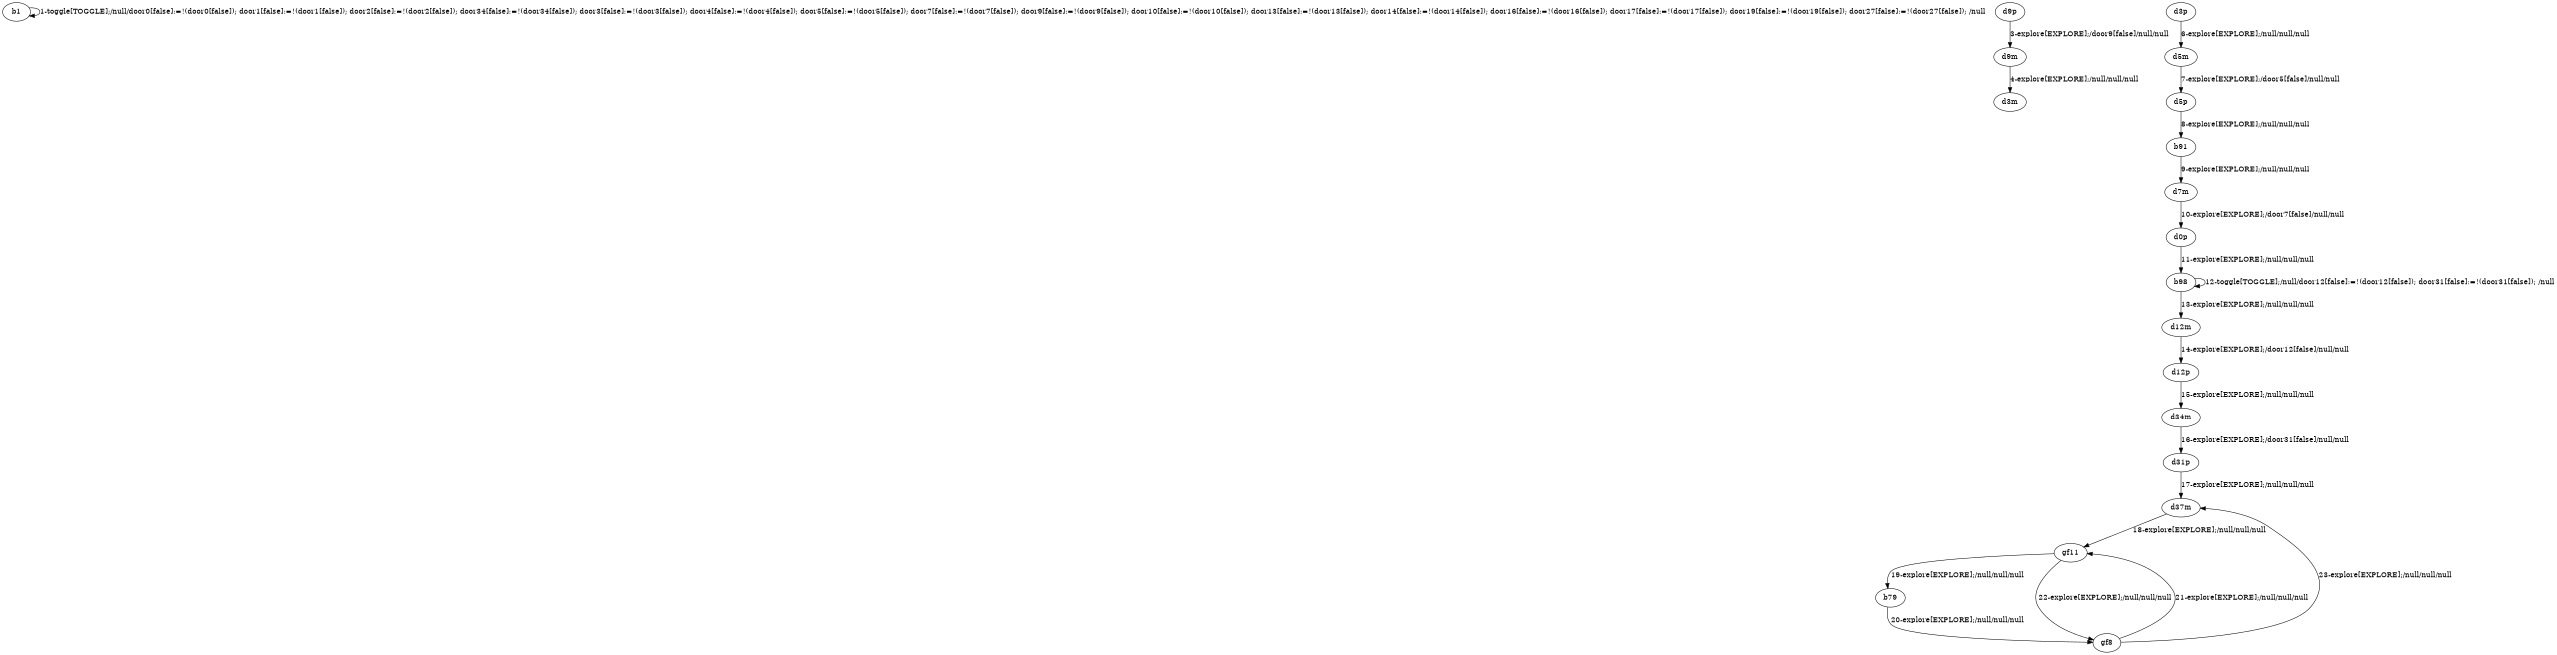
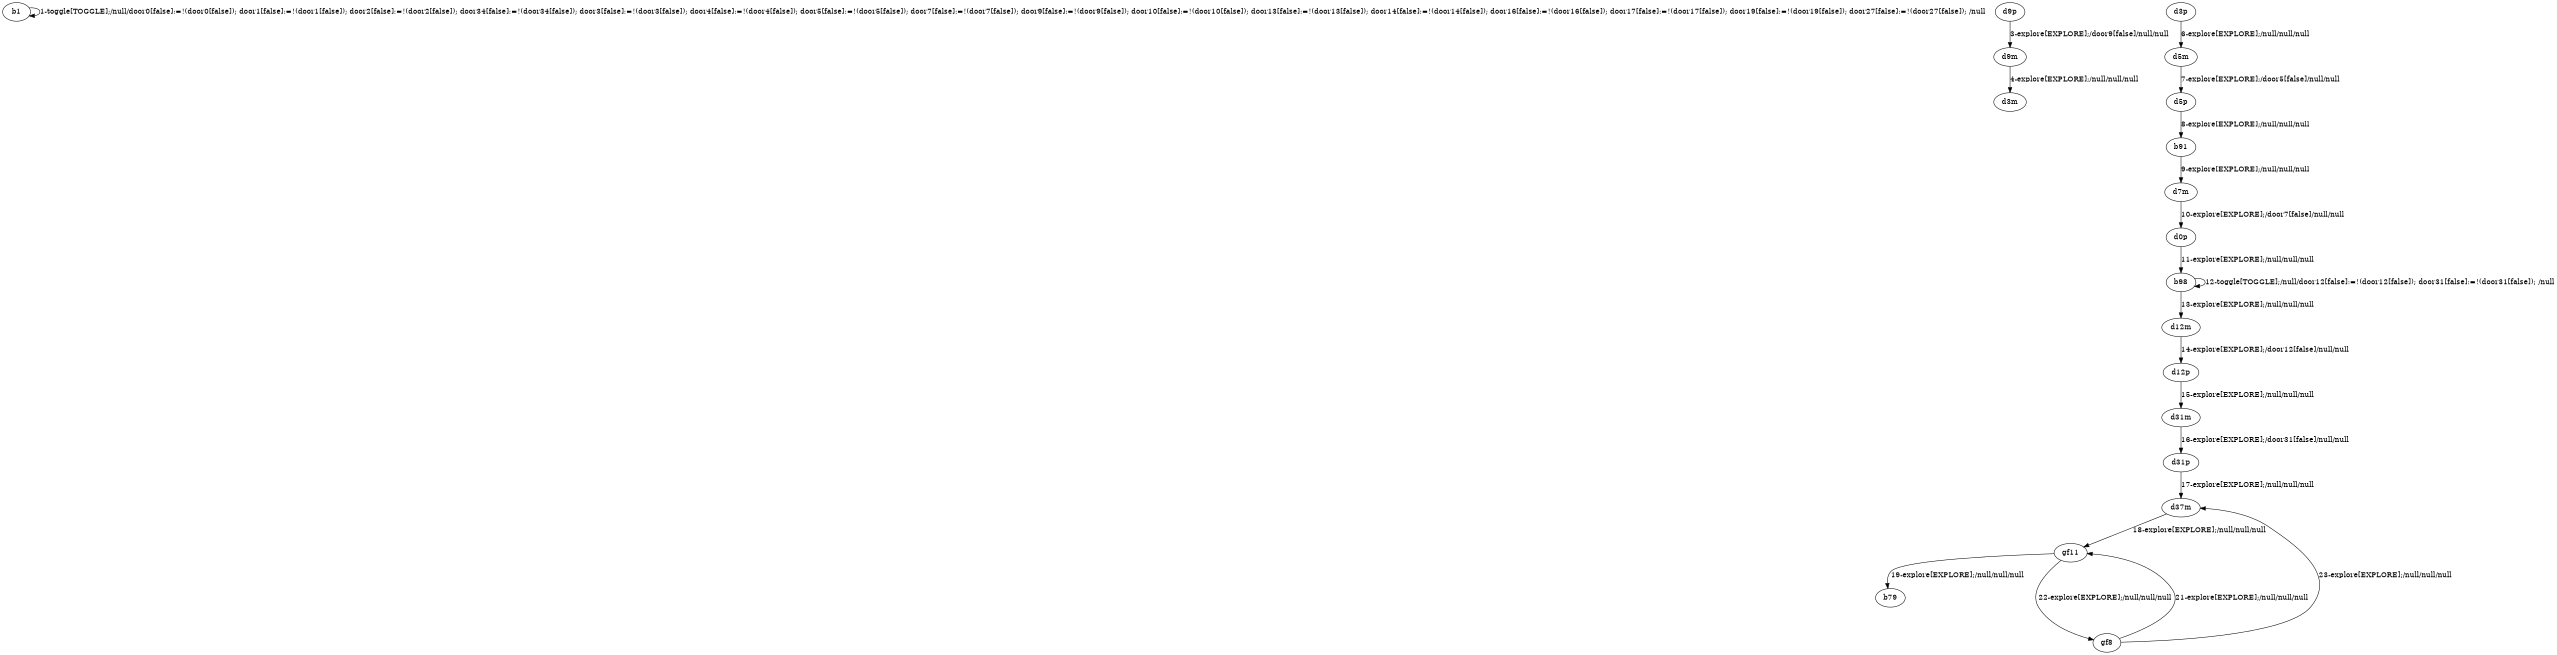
node "d34m": label "d34m" -> "d31m"
edge "b79" -> "gf8": removed, label "20-explore[EXPLORE];/null/null/null"
